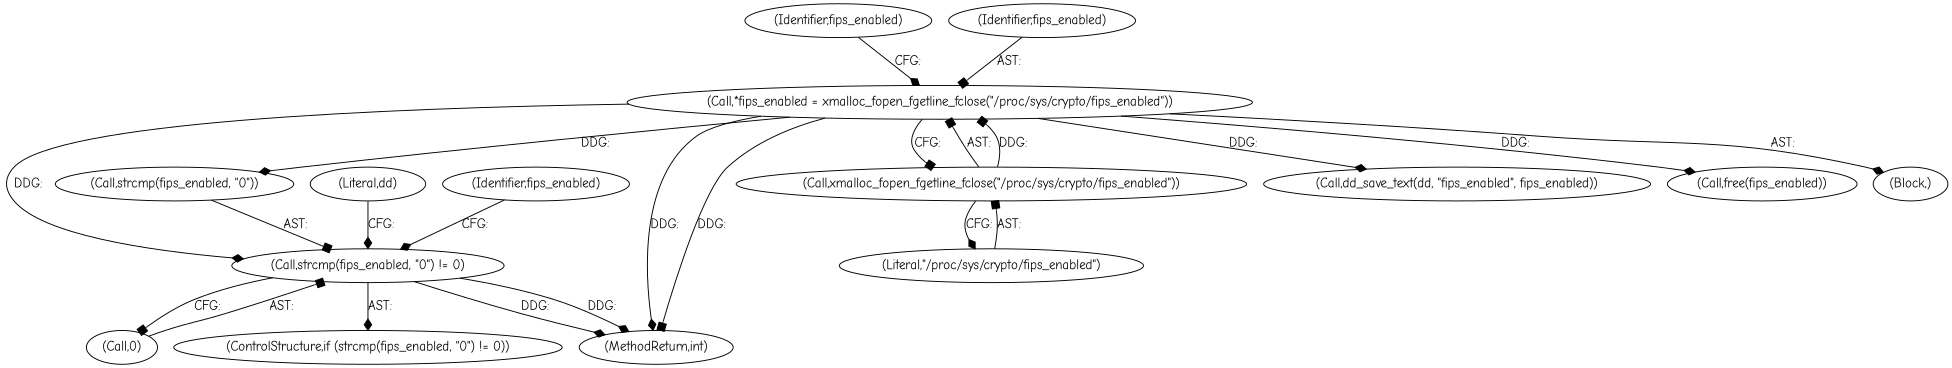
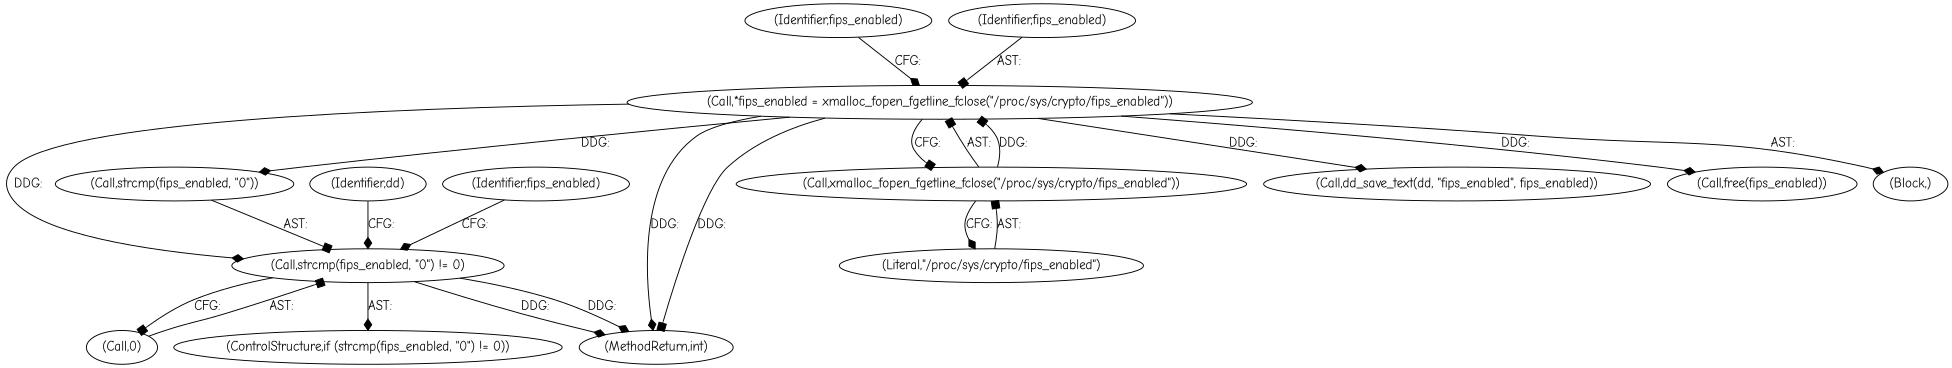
node "(Literal,dd)": label "(Literal,dd)" -> "(Identifier,dd)"
